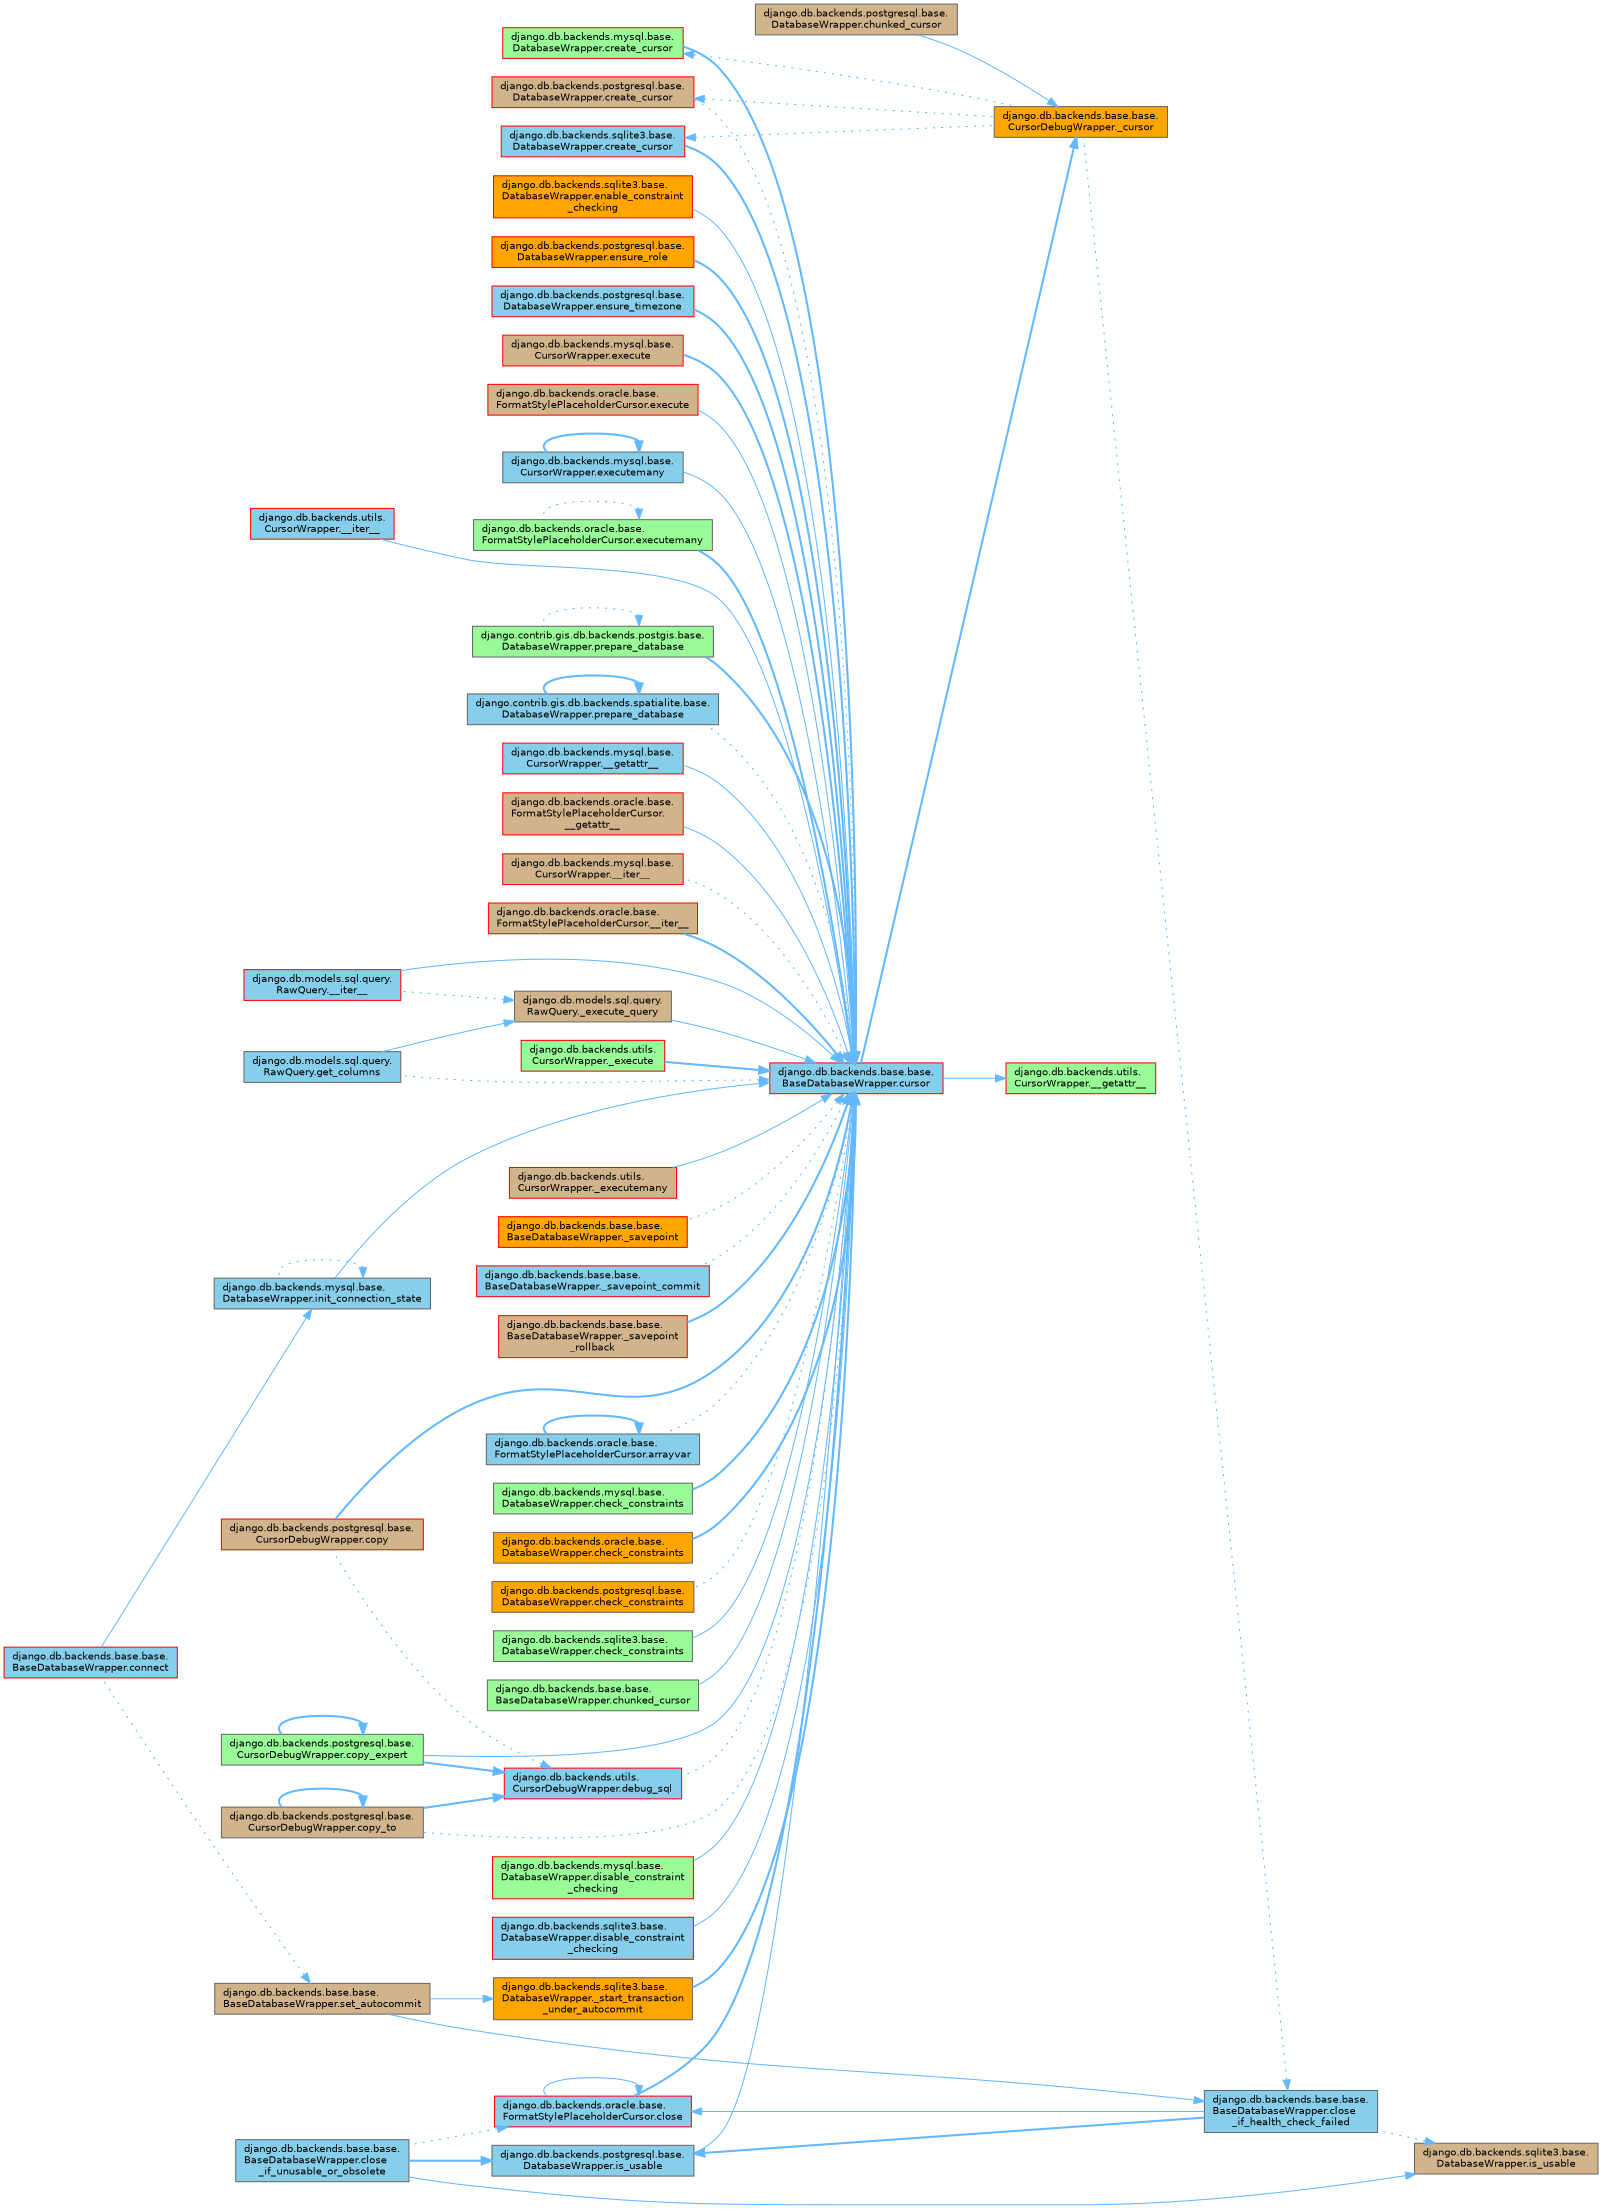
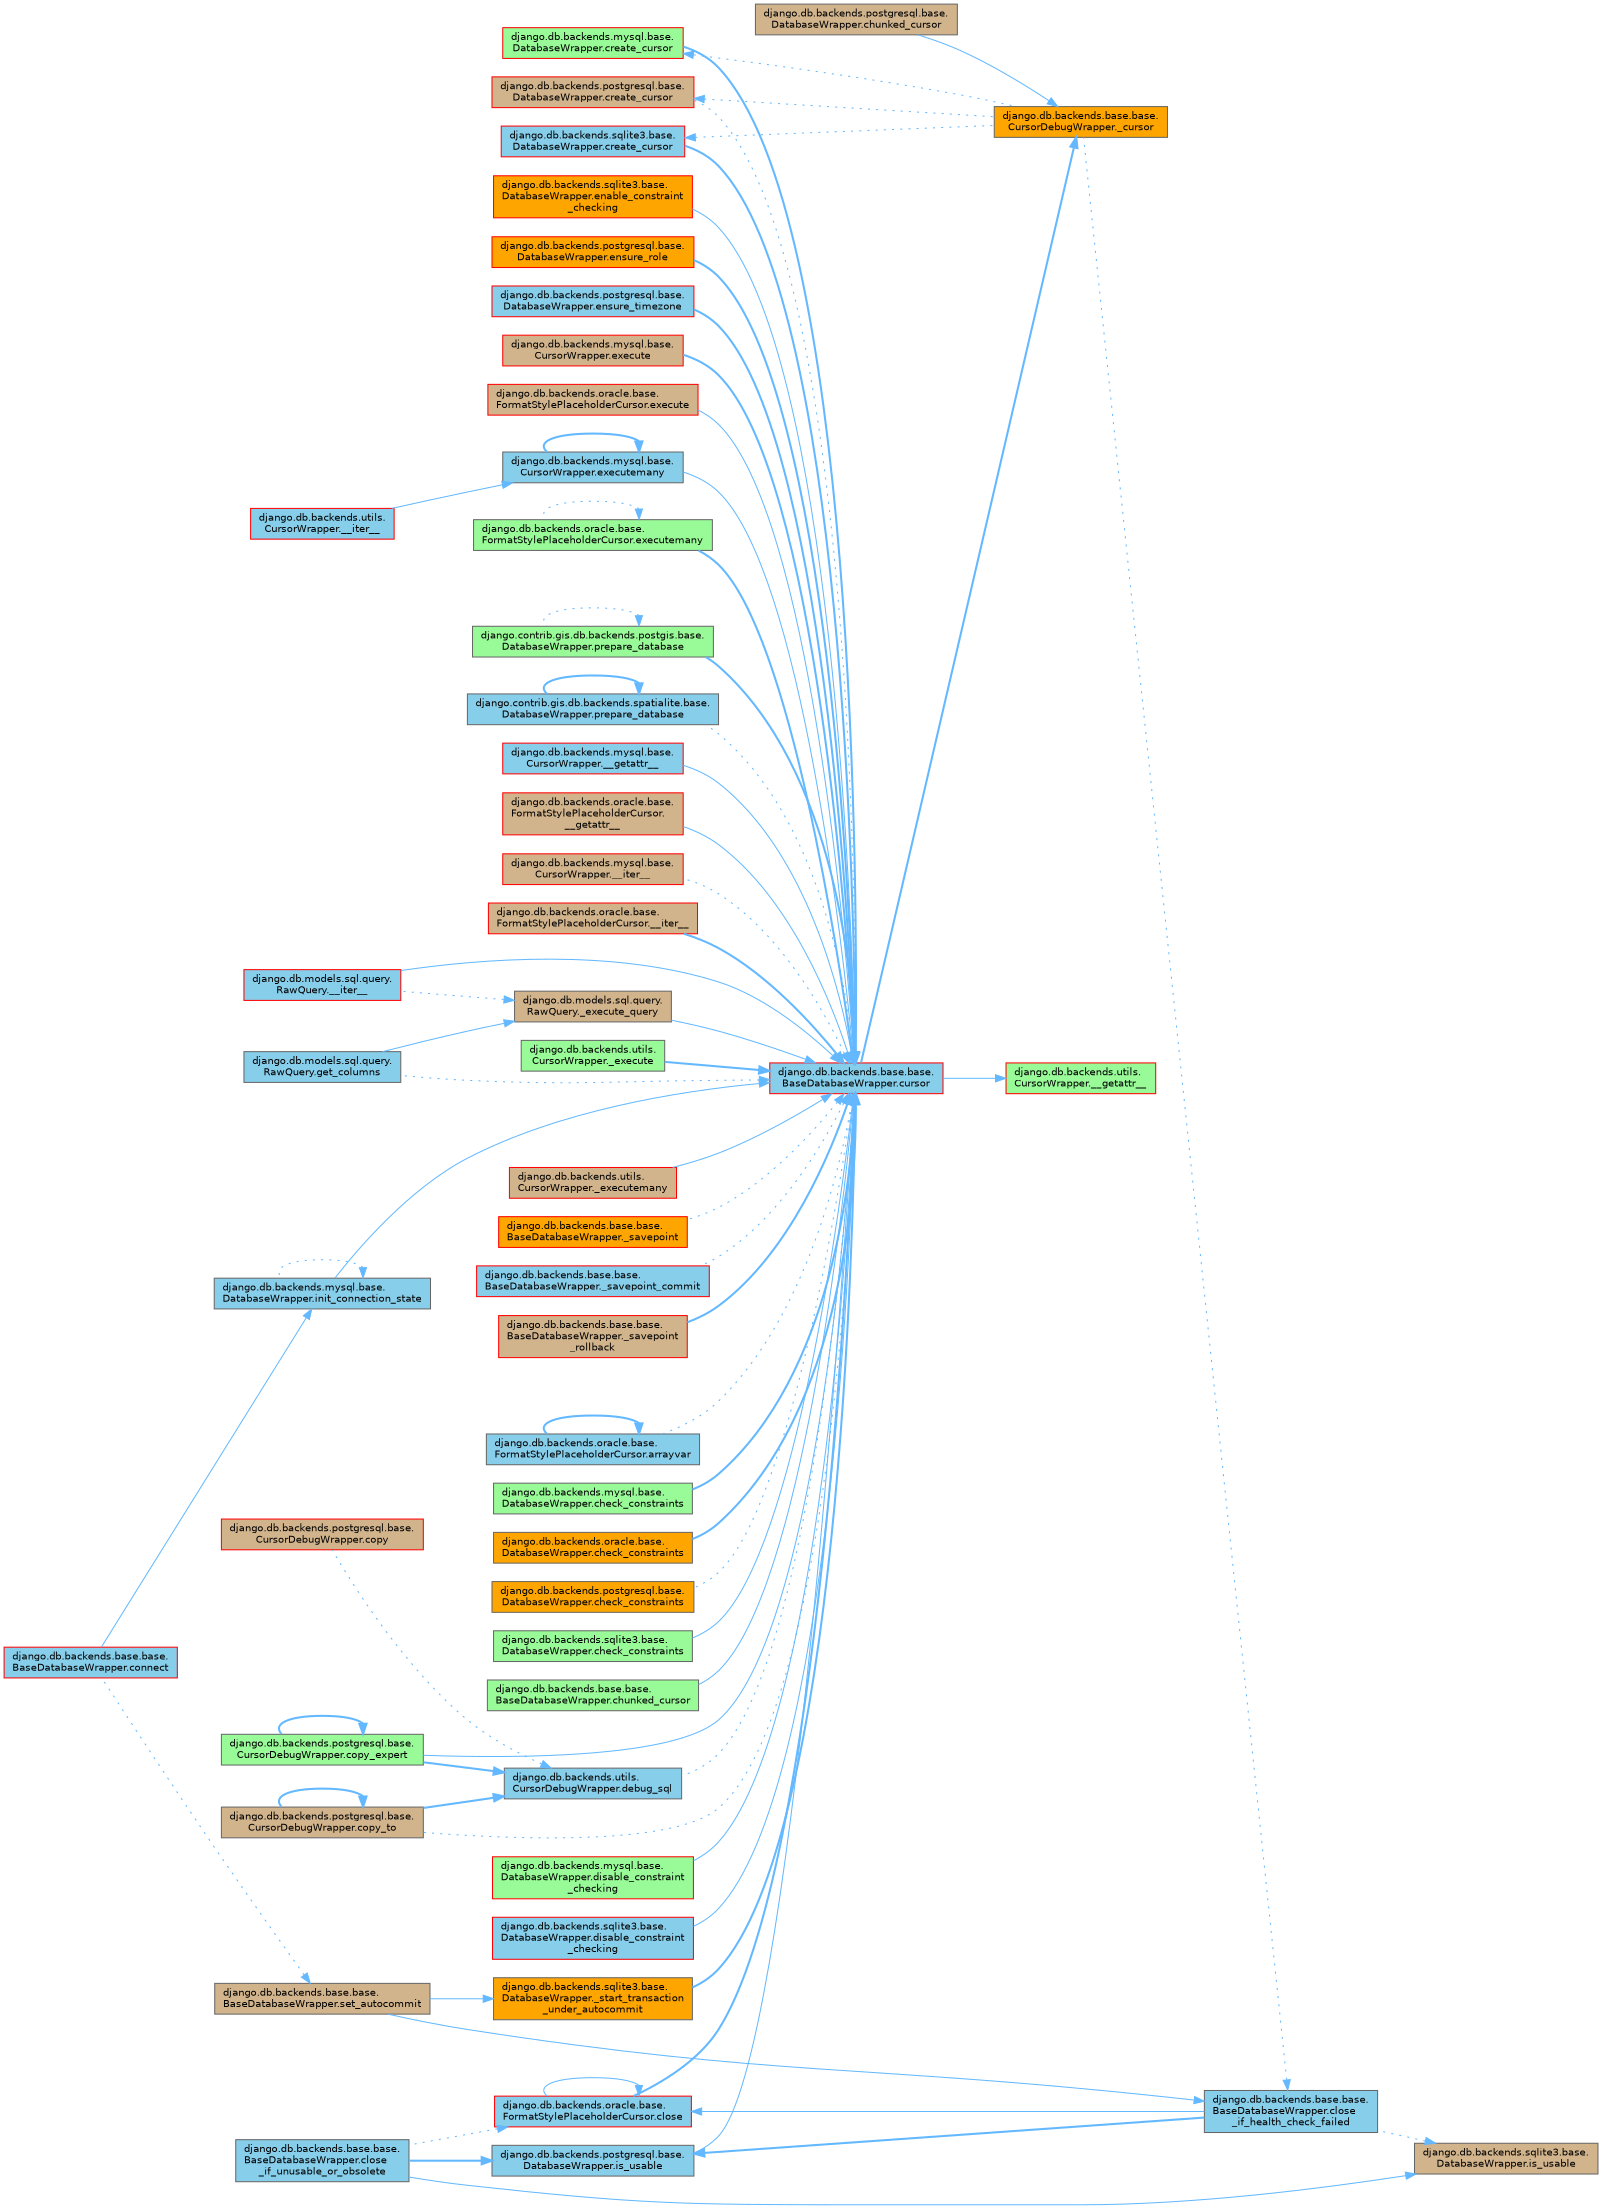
edge "django.db.backends.utils. CursorWrapper.__iter__" -> "django.db.backends.base.base. BaseDatabaseWrapper.cursor": now "django.db.backends.utils. CursorWrapper.__iter__" -> "django.db.backends.mysql.base. CursorWrapper.executemany"
node "django.db.backends.utils. CursorWrapper._execute": color red -> grey40
edge "django.db.backends.postgresql.base. CursorDebugWrapper.copy" -> "django.db.backends.base.base. BaseDatabaseWrapper.cursor": removed
node "django.db.backends.utils. CursorDebugWrapper.debug_sql": color red -> grey40
